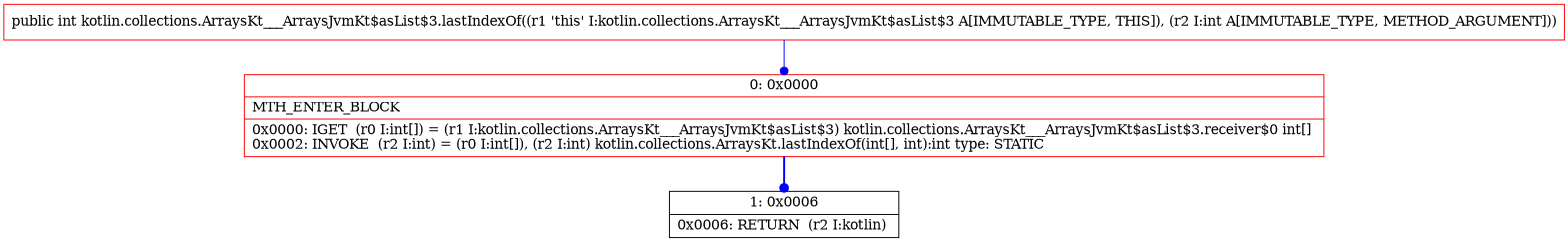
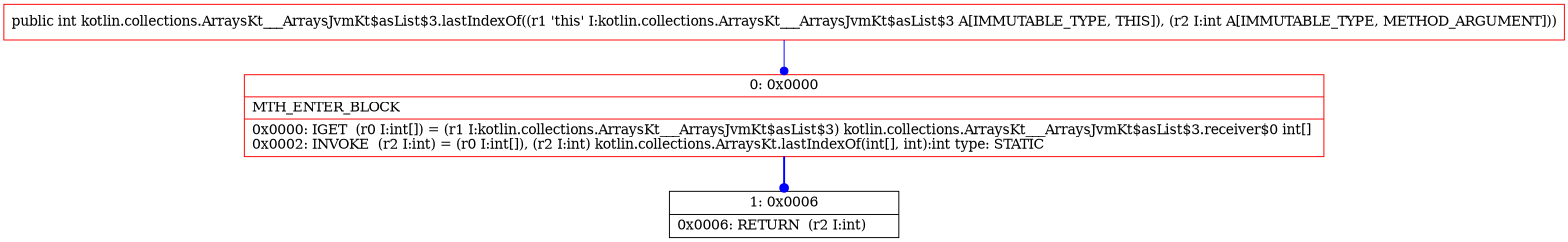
node "1: 0x0006": text "0x0006: RETURN  (r2 I:kotlin)" -> "0x0006: RETURN  (r2 I:int)"
